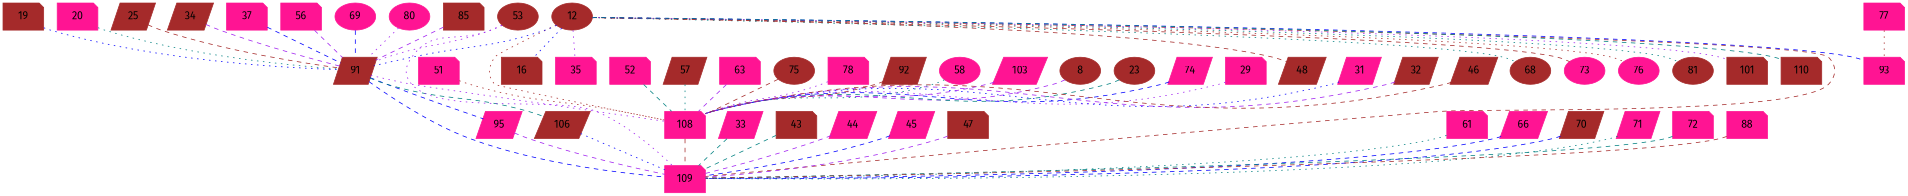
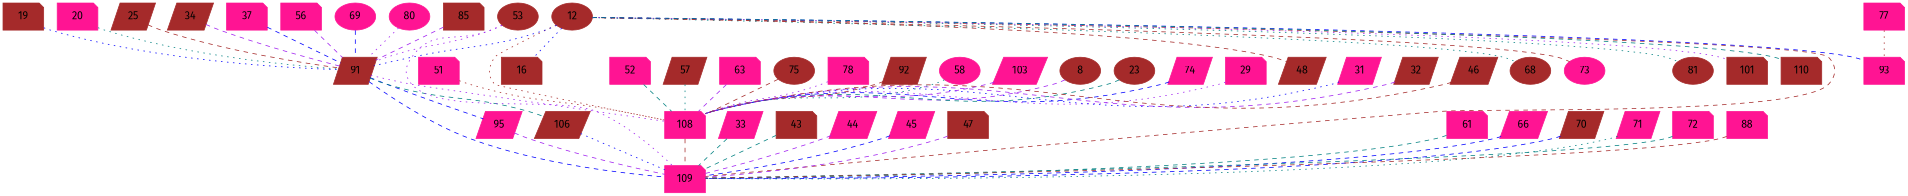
node "35": removed
node "76": removed
edge "61" -- "109": style dotted -> dashed
